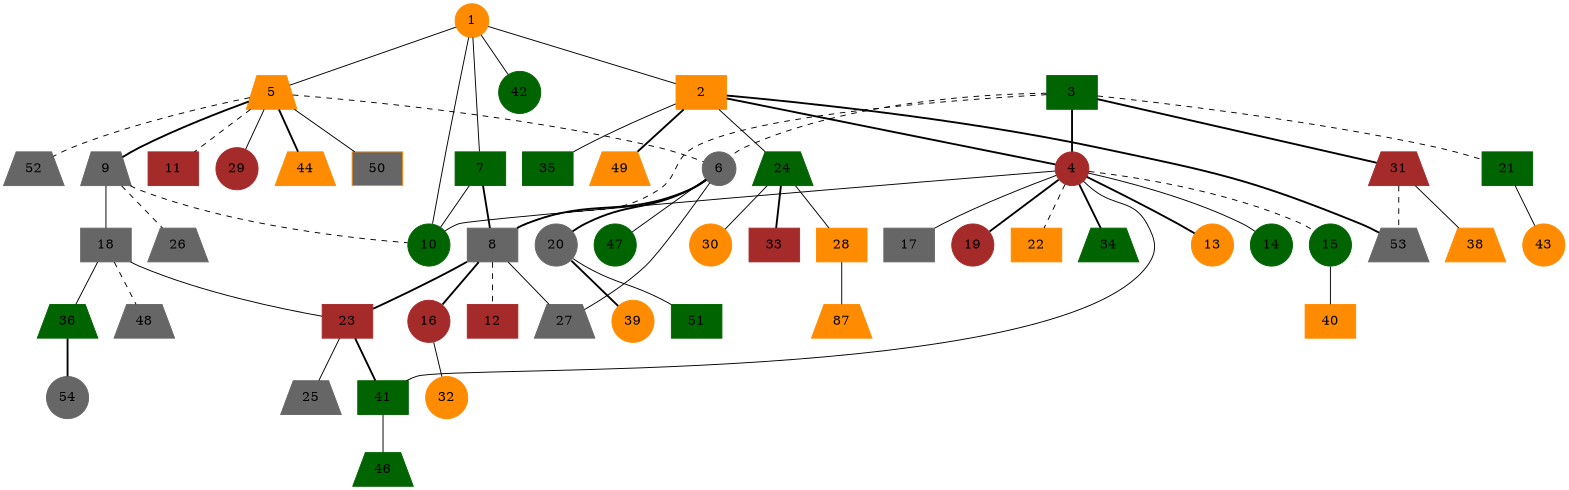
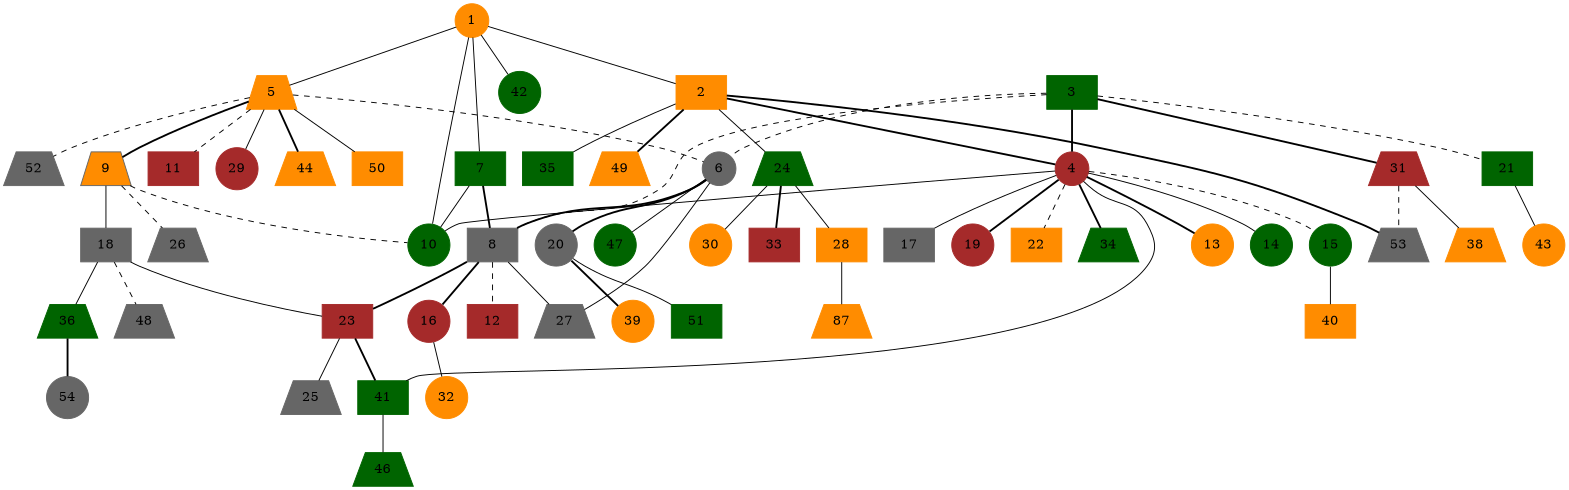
node "9": fillcolor gray40 -> darkorange
node "50": fillcolor gray40 -> darkorange
